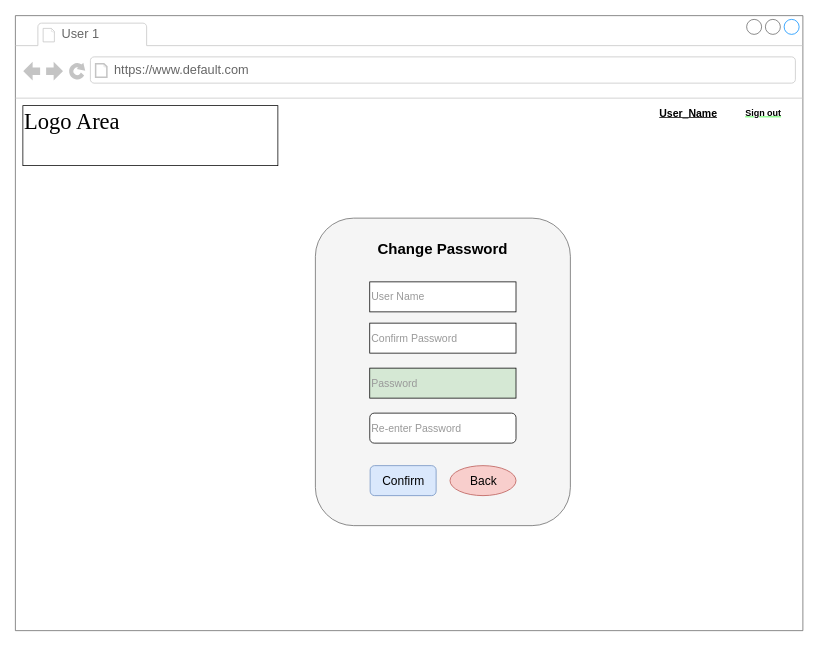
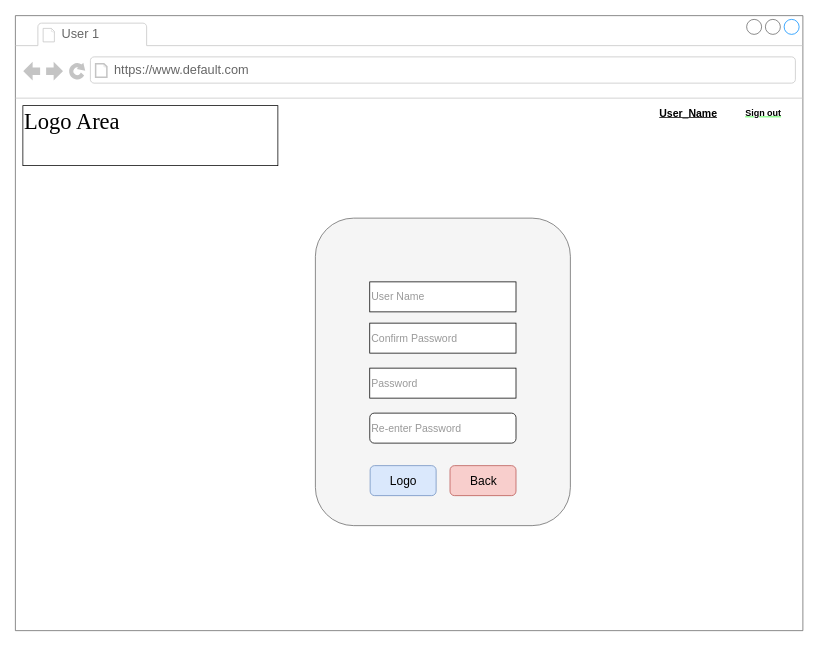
node "Change Password": removed
node "Password": fillcolor #d5e8d4 -> #ffffff
node "Confirm": label "Confirm" -> "Logo"
node "Back": shape ellipse -> rounded rectangle
